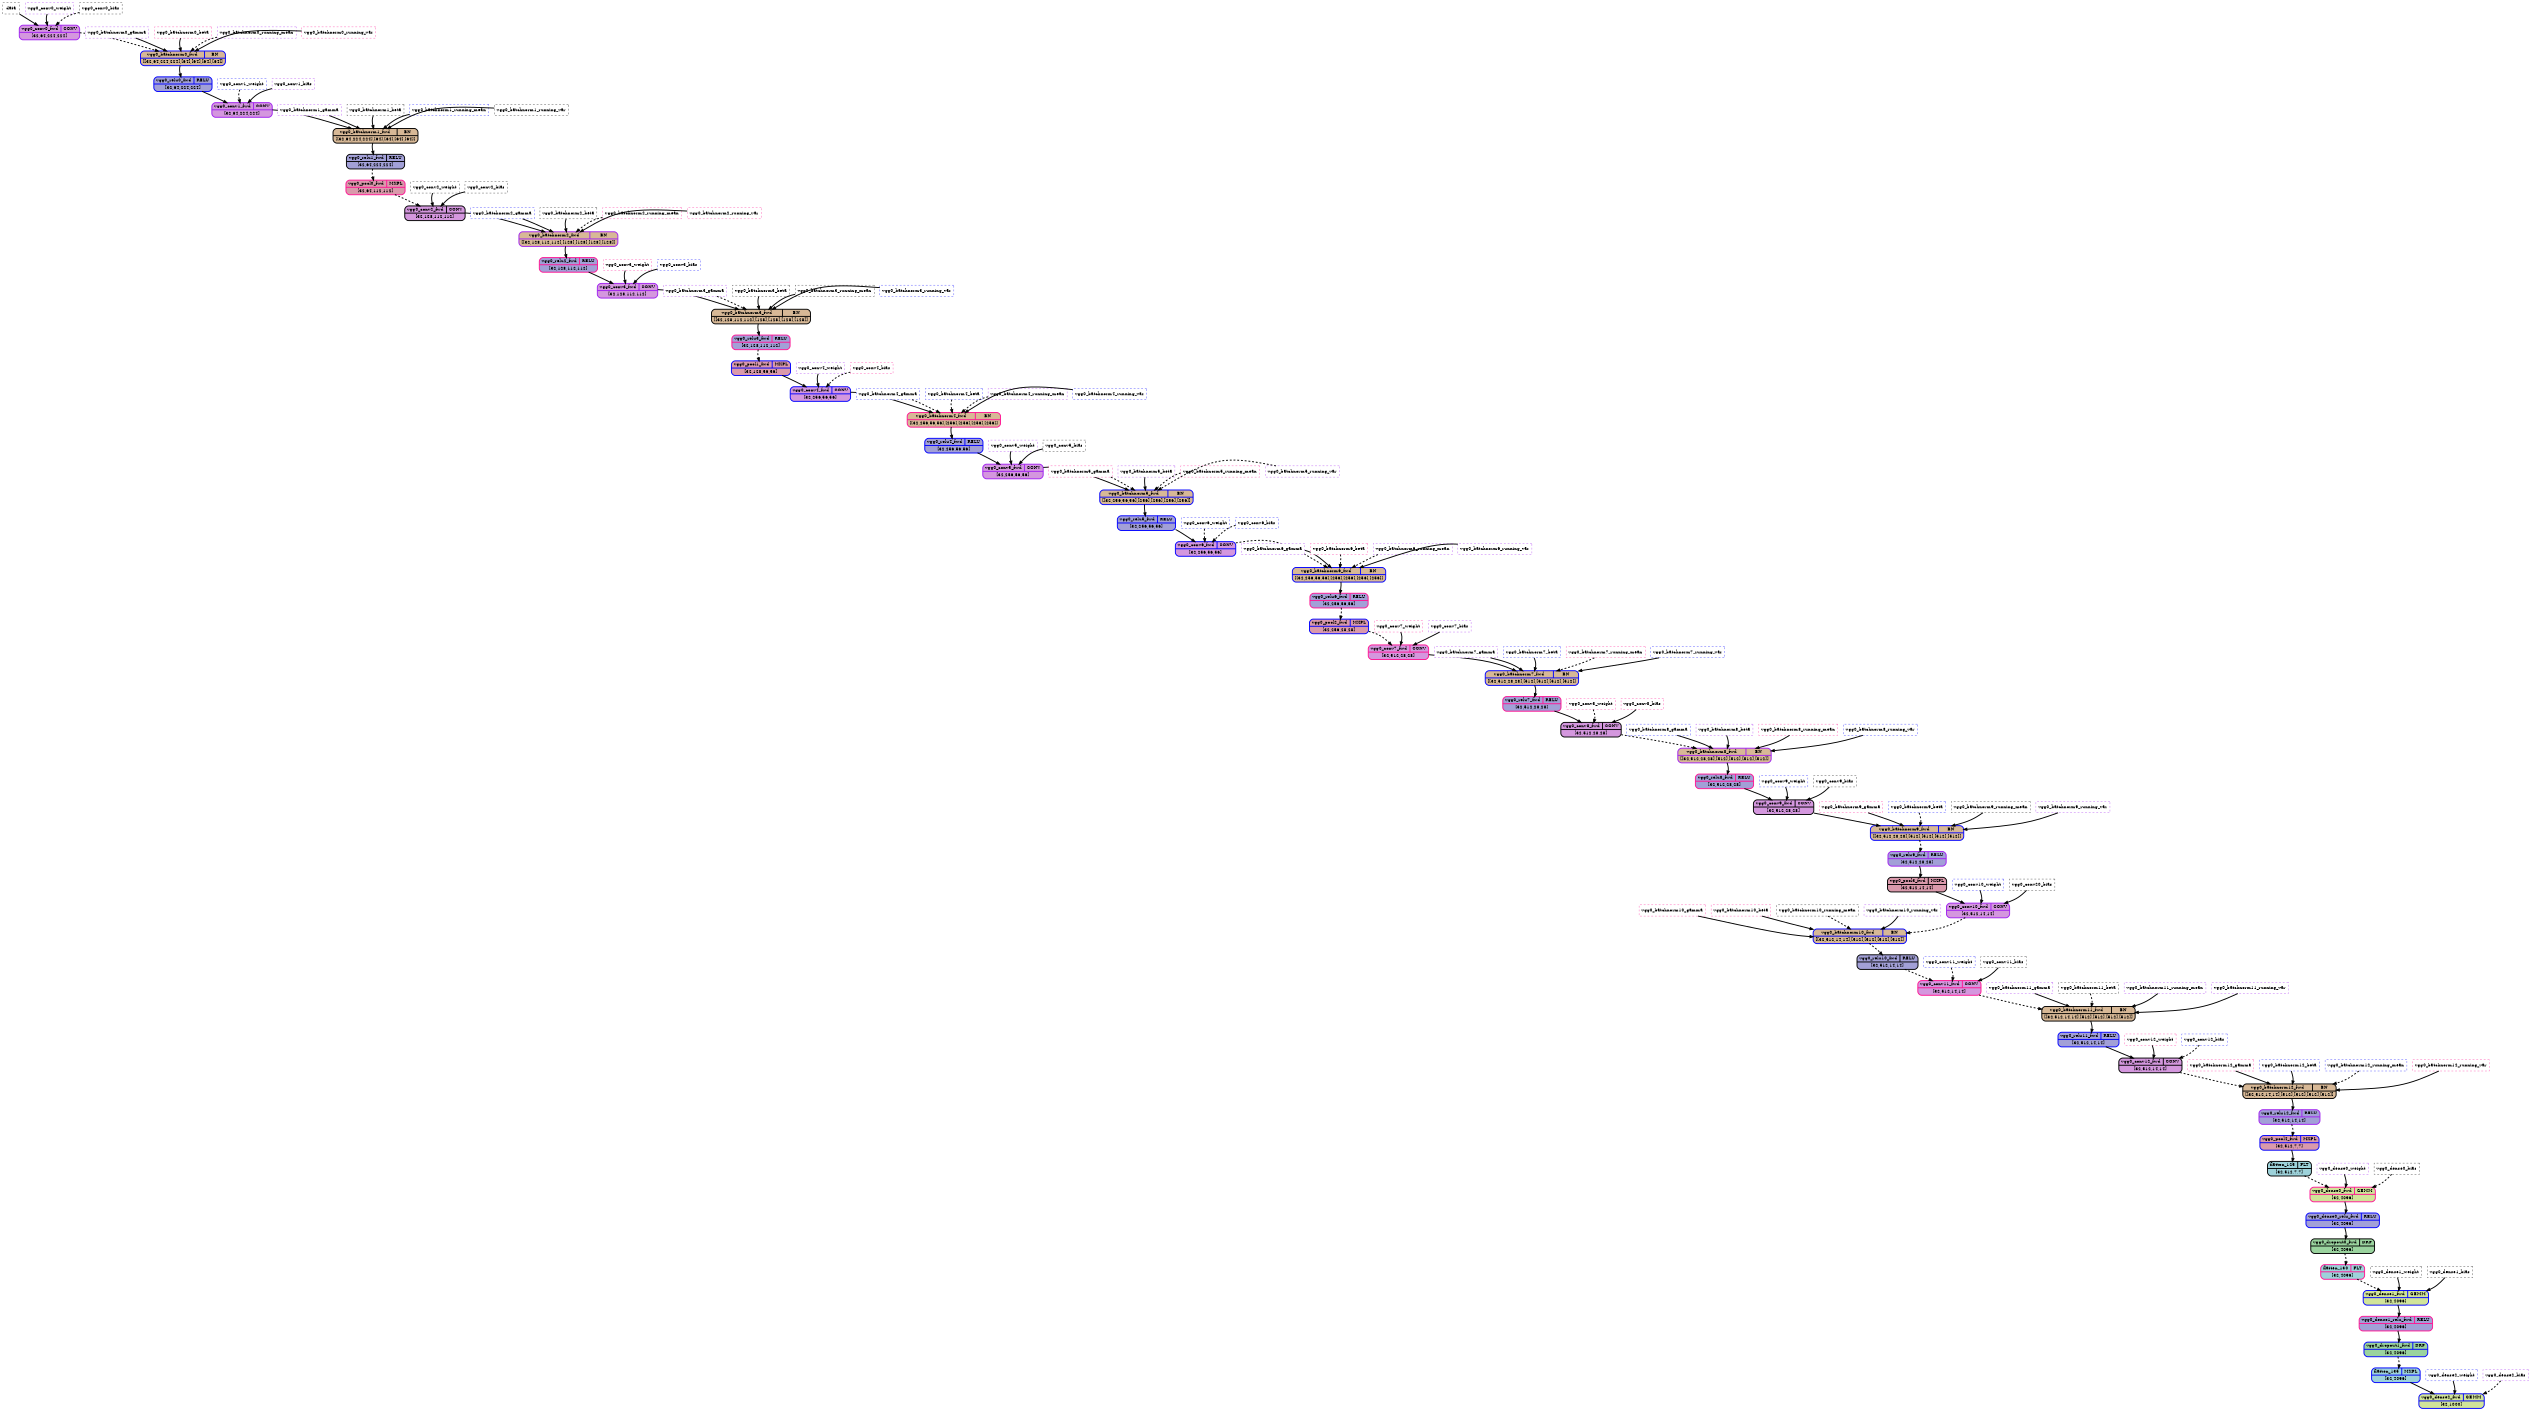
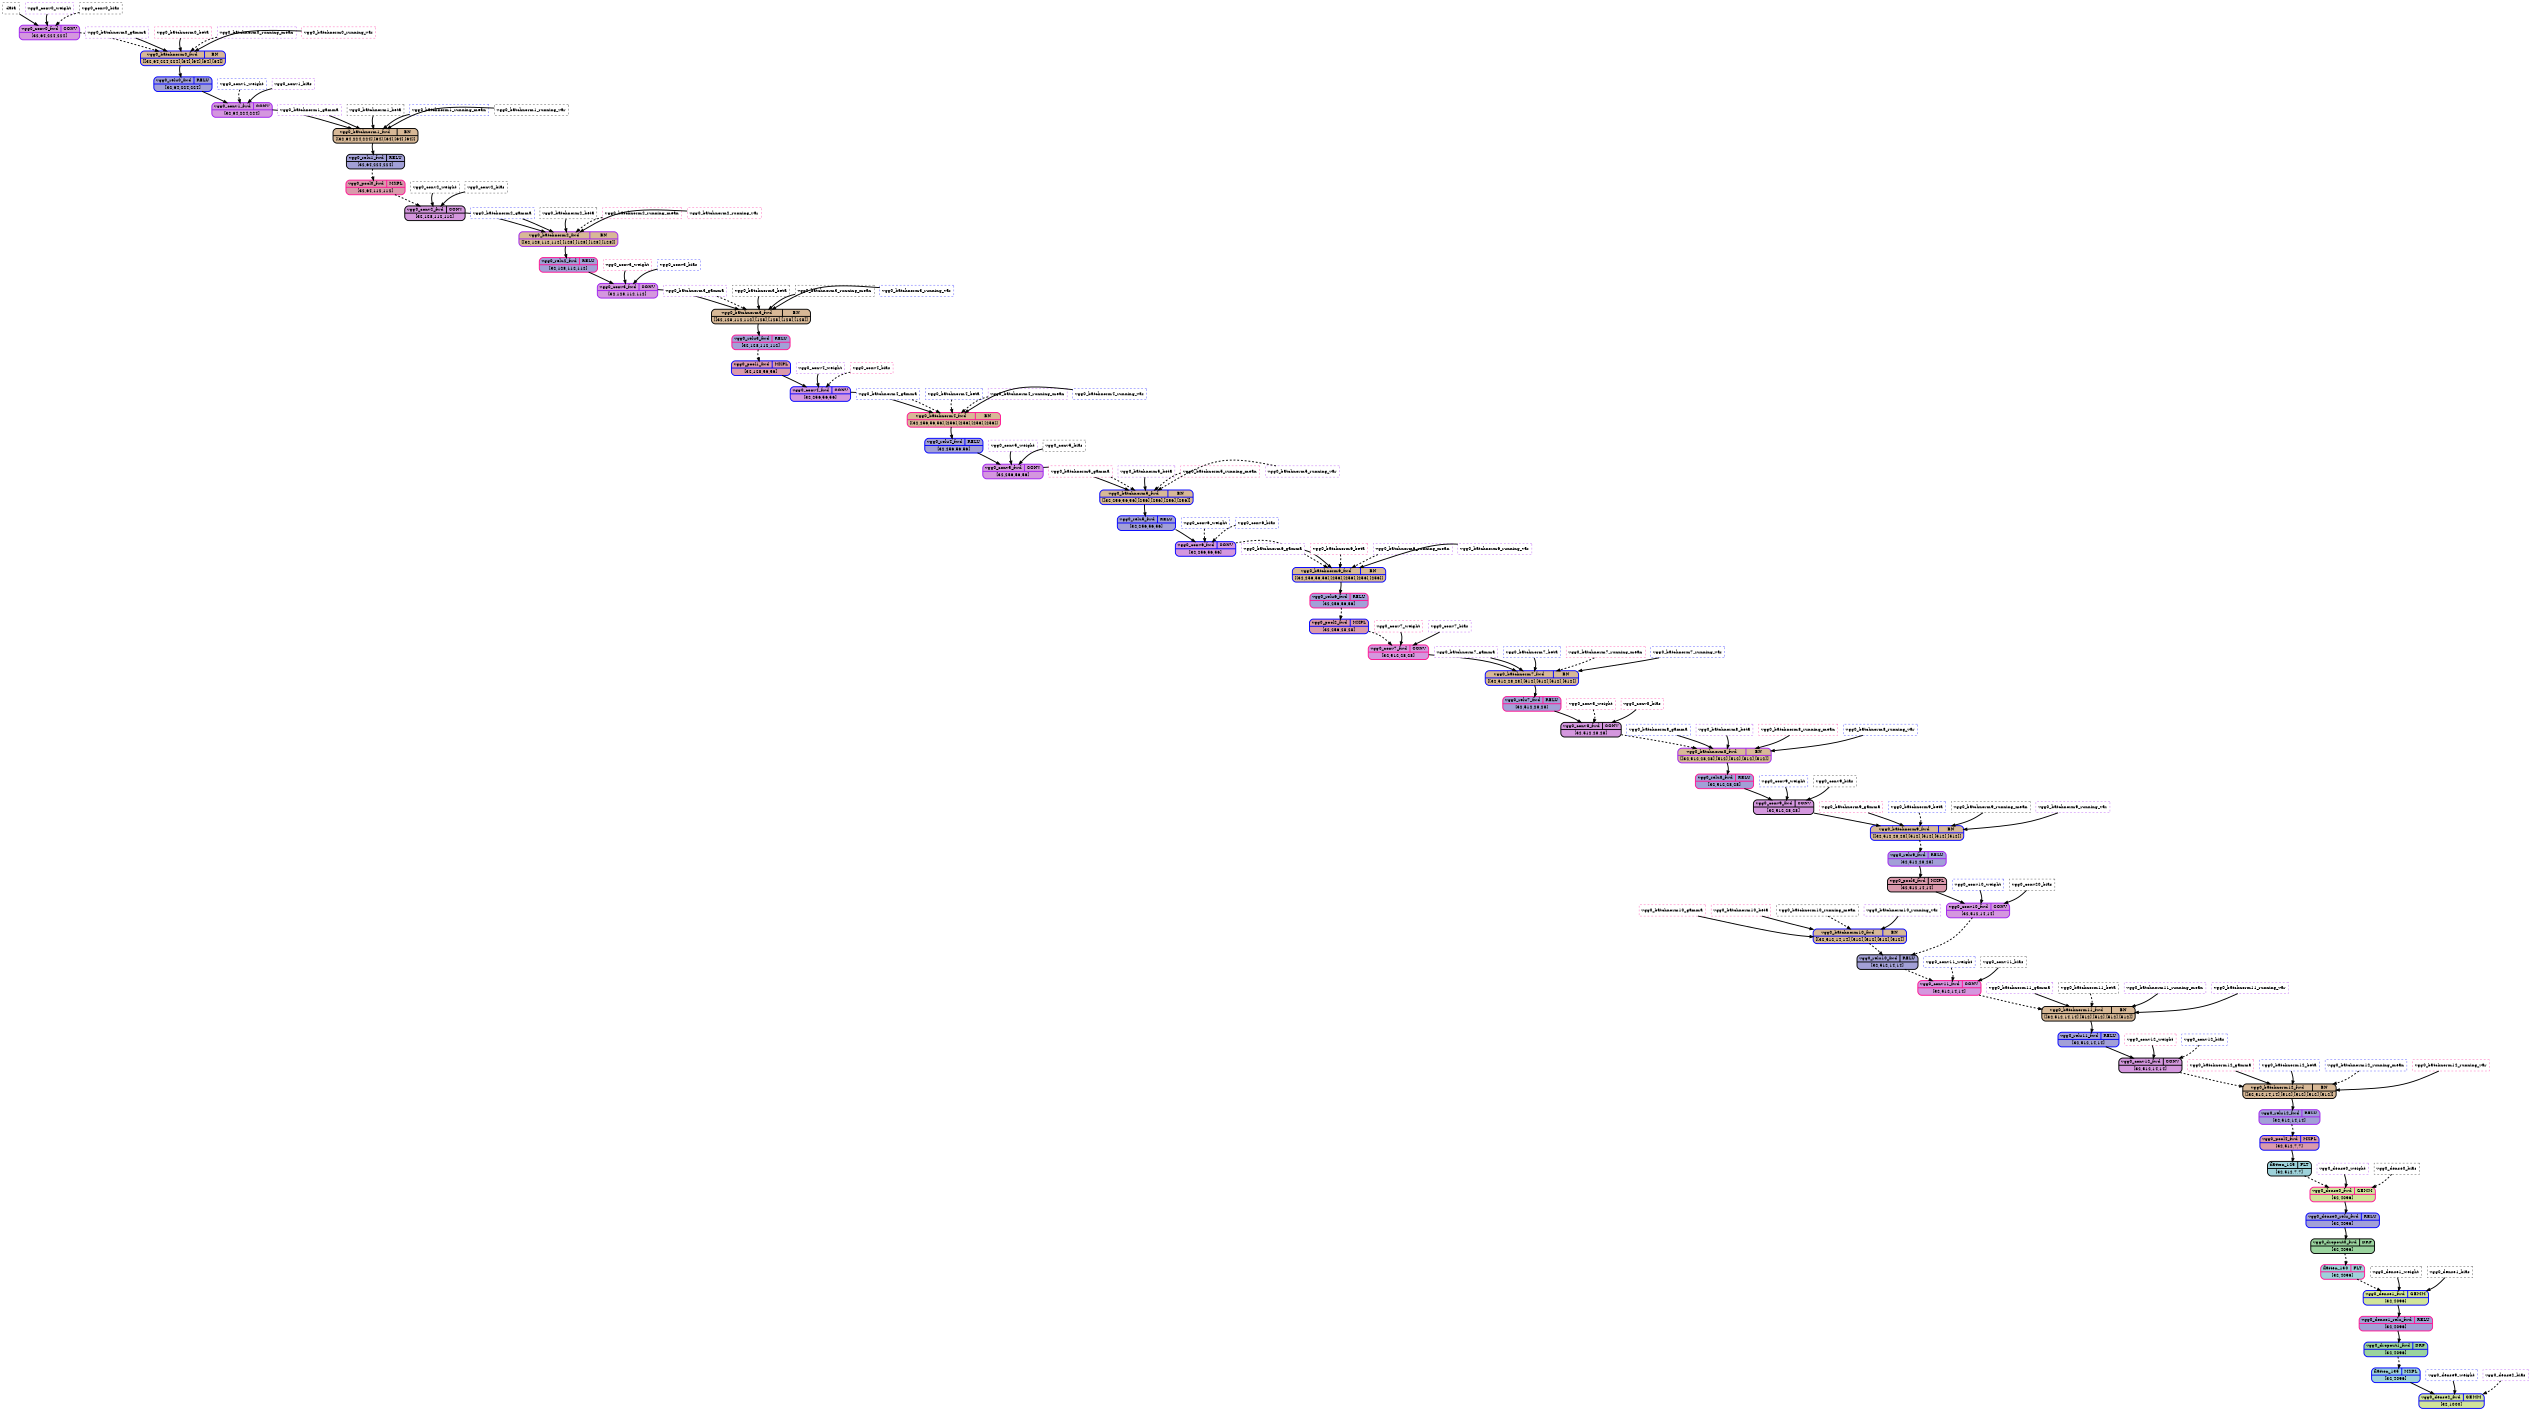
edge "vgg0_conv10_fwd" -> "vgg0_batchnorm10_fwd": now "vgg0_conv10_fwd" -> "vgg0_relu10_fwd"
node "vgg0_dense2_weight": label "vgg0_dense2_weight" -> "vgg0_dense9_weight"
